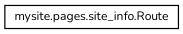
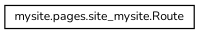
node "mysite.pages.site_info.Route": label "mysite.pages.site_info.Route" -> "mysite.pages.site_mysite.Route"
